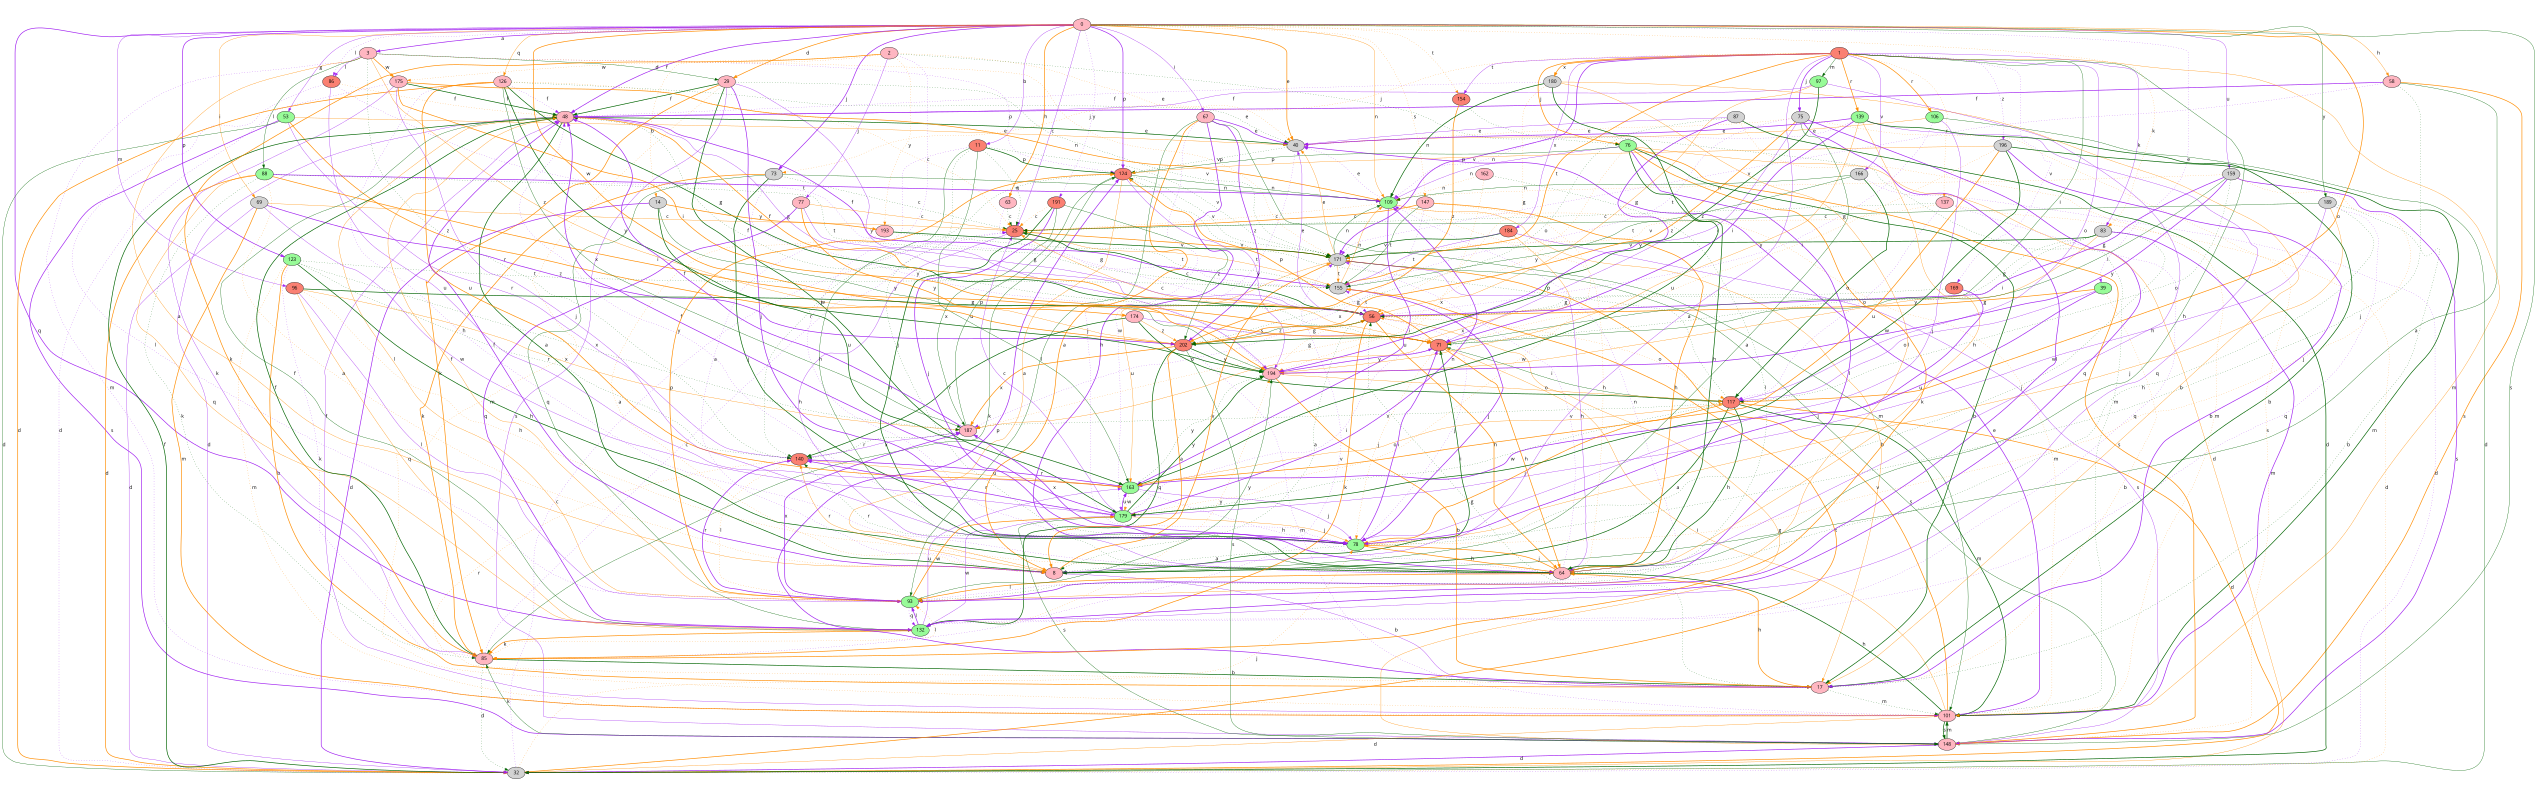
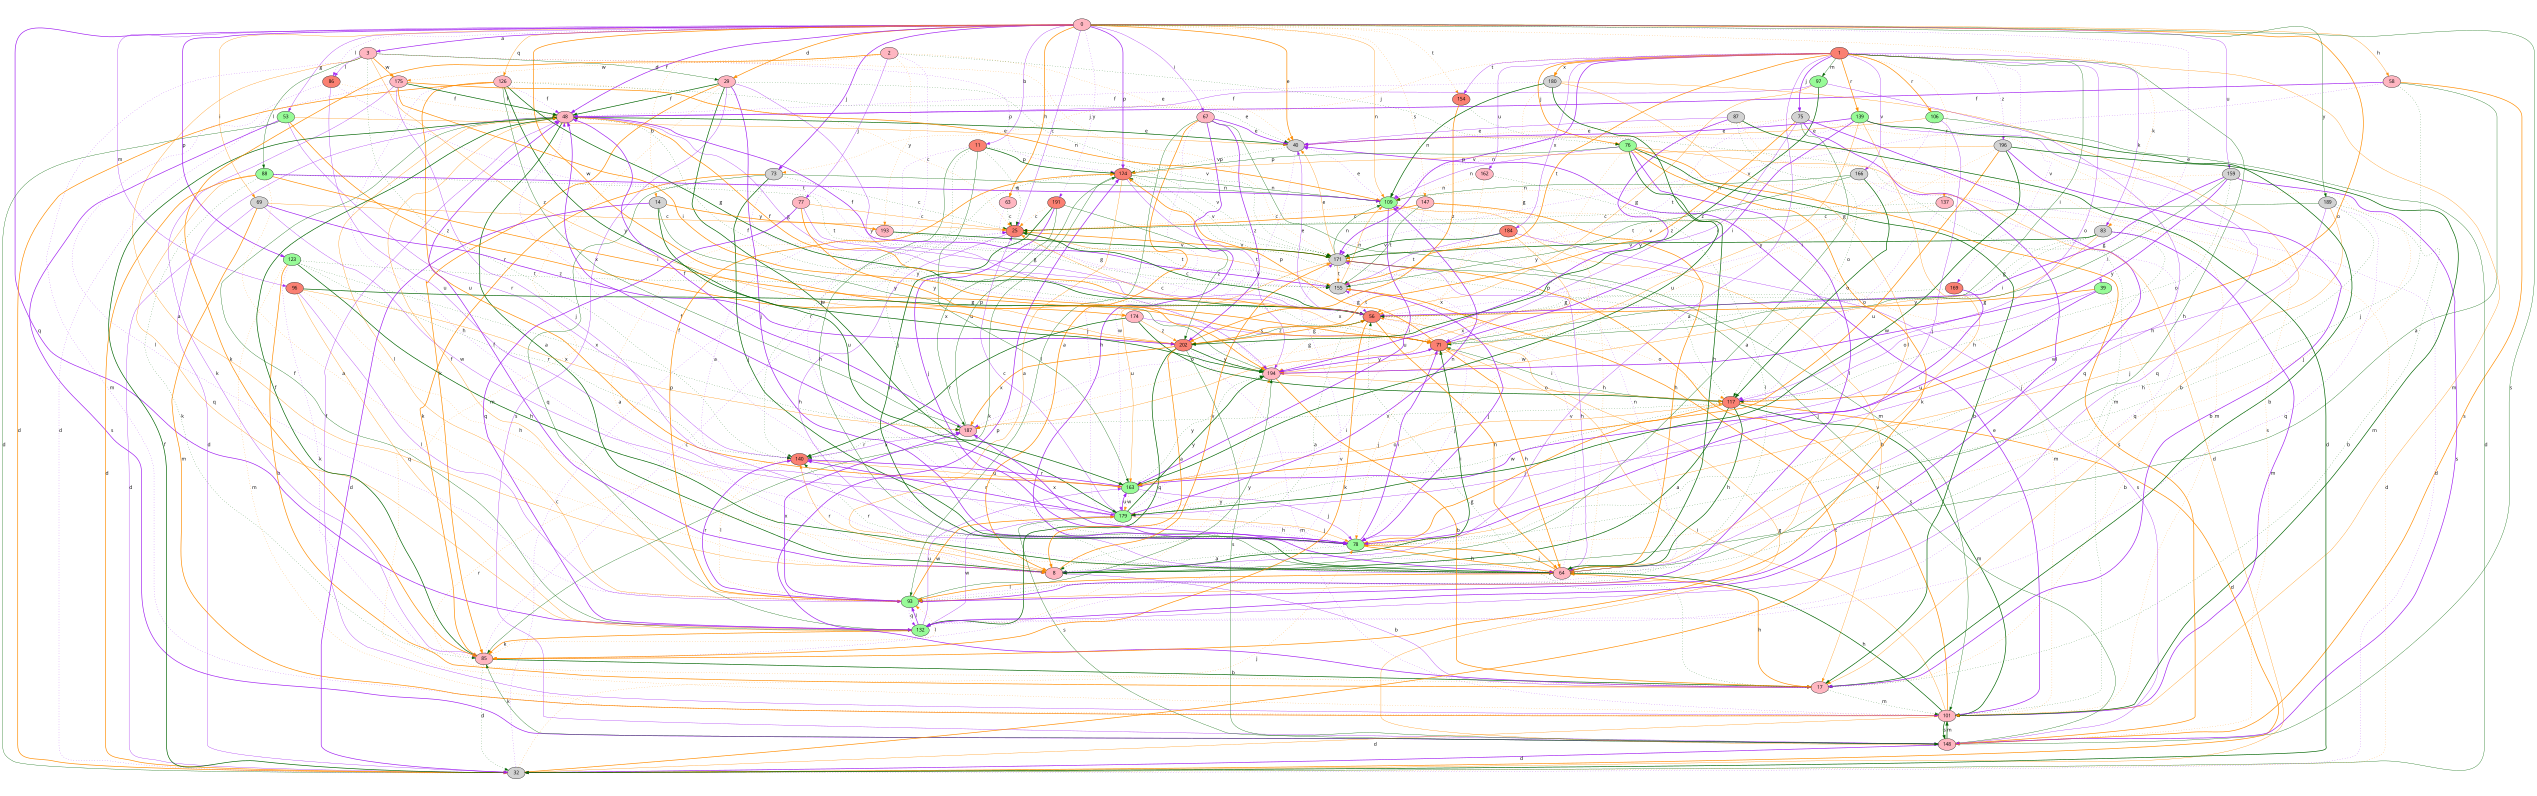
edge "1" -> "162": added, label "u"
edge "87" -> "202": now "87" -> "117"
edge "78" -> "48": label "y" -> "f"
